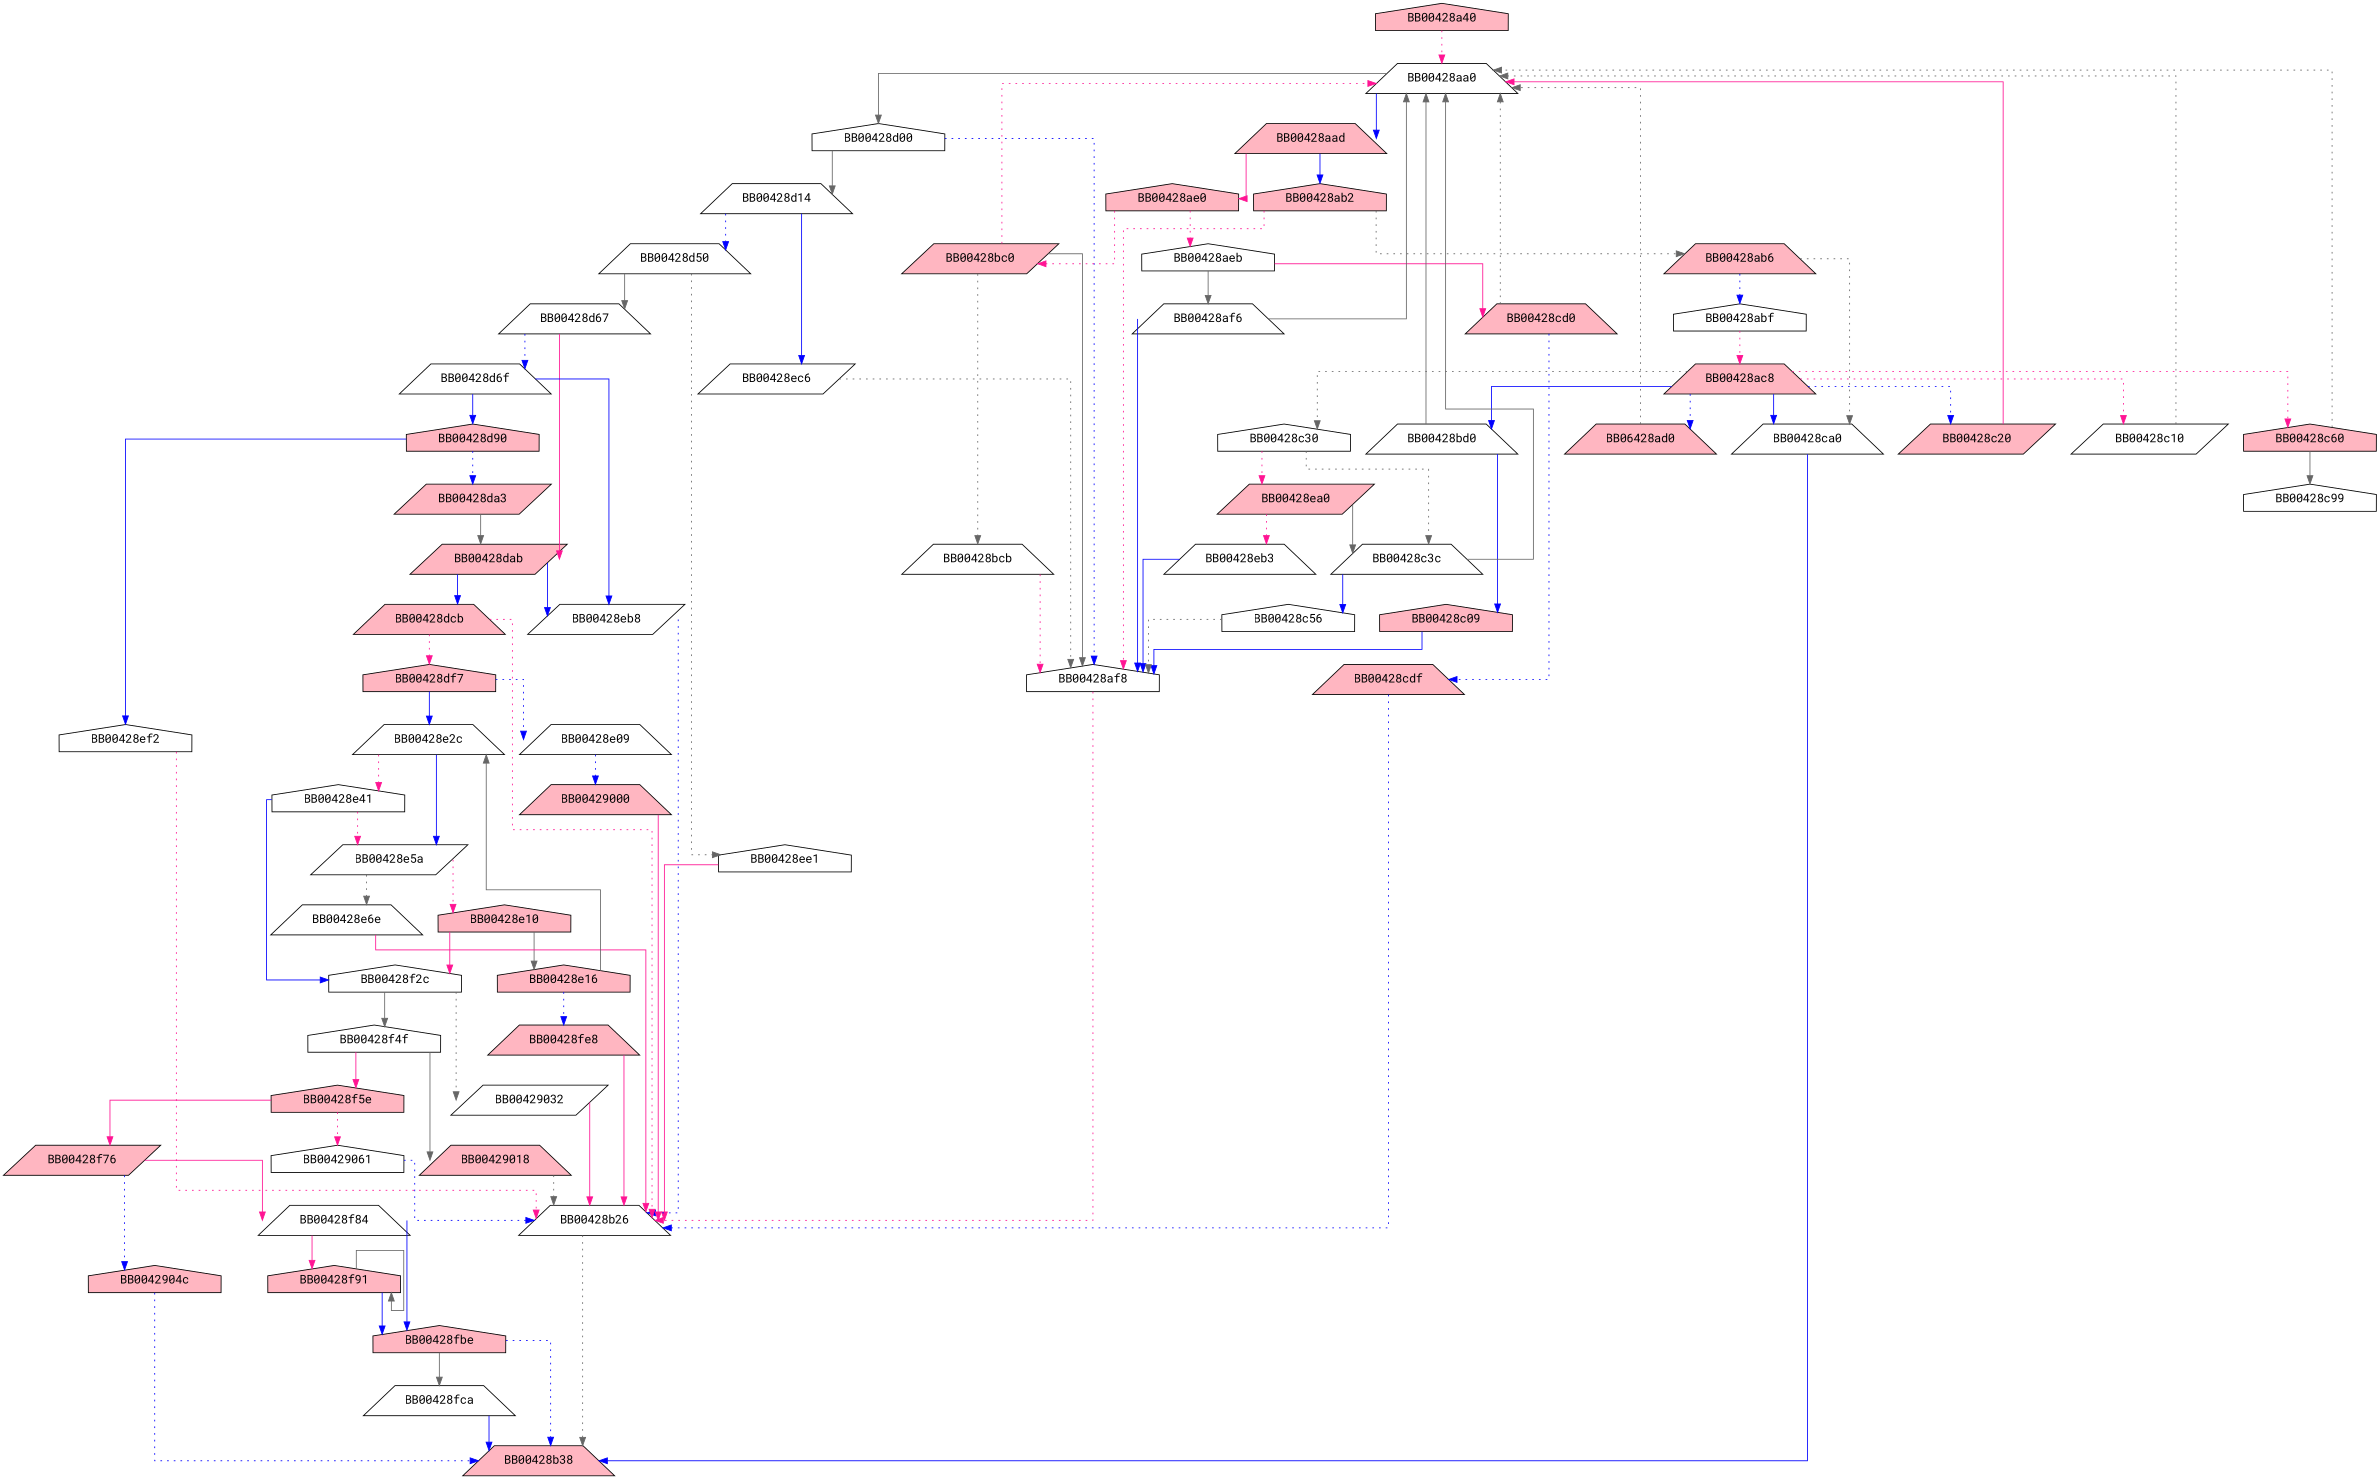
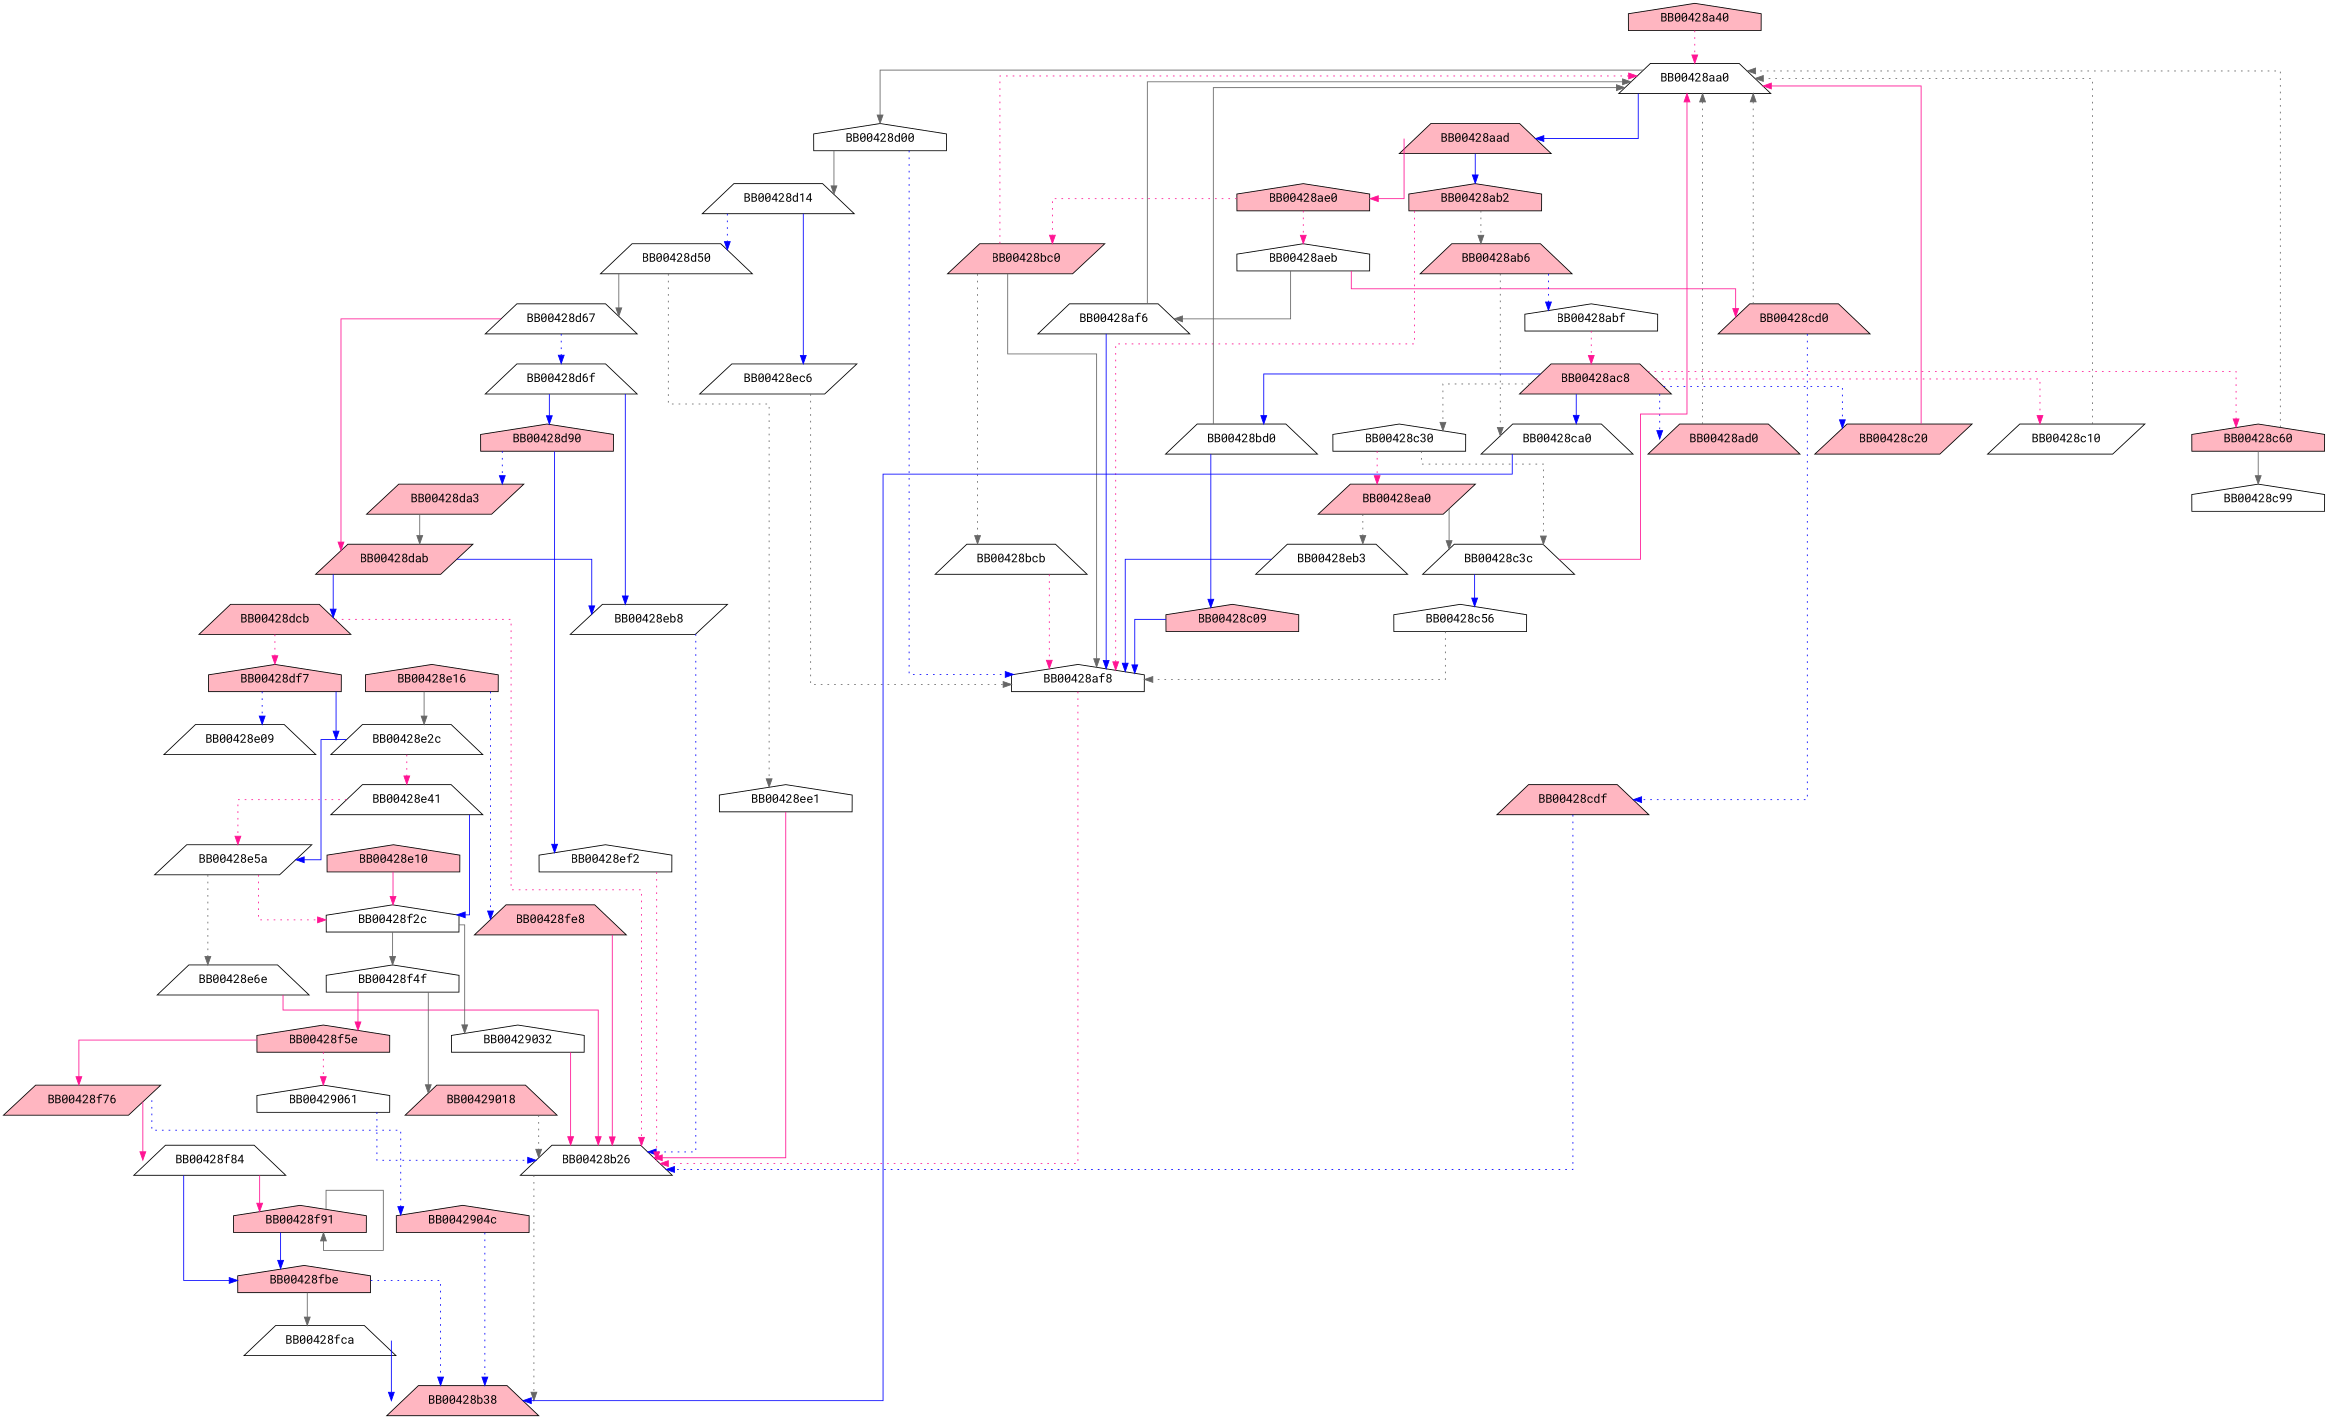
edge "BB00428c3c" -> "BB00428aa0": color gray40 -> deeppink
node "BB06428ad0": label "BB06428ad0" -> "BB00428ad0"
edge "BB00428ea0" -> "BB00428eb3": color deeppink -> gray40
node "BB00428e41": shape house -> trapezium
node "BB00429000": removed
edge "BB00428e5a" -> "BB00428e10": now "BB00428e5a" -> "BB00428f2c"
edge "BB00428e10" -> "BB00428e16": removed
edge "BB00428f2c" -> "BB00429032": style dotted -> solid
node "BB00429032": shape parallelogram -> house
